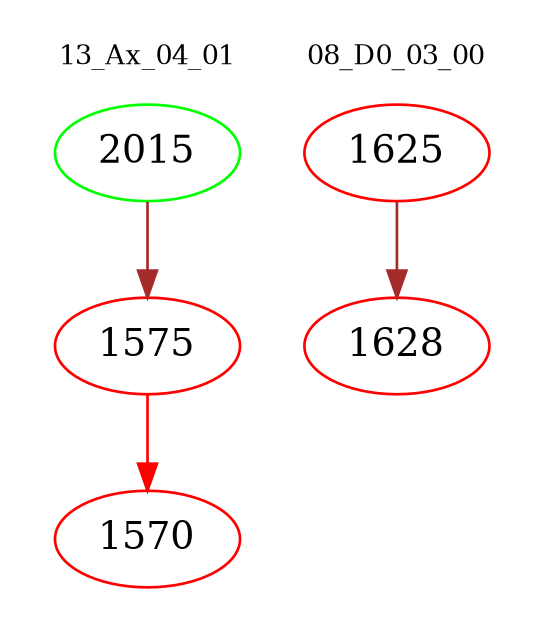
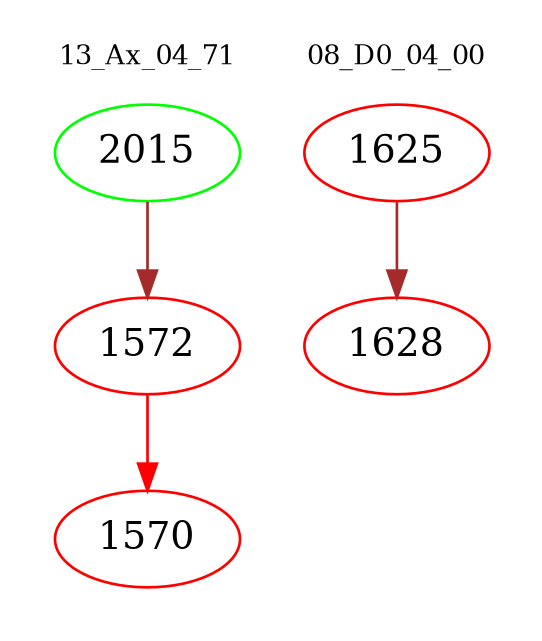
cluster "13_Ax_04_01": label "13_Ax_04_01" -> "13_Ax_04_71"
cluster "08_D0_03_00": label "08_D0_03_00" -> "08_D0_04_00"
node "1575": label "1575" -> "1572"
